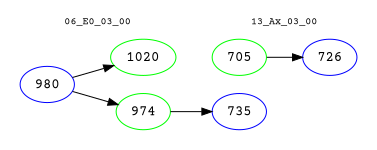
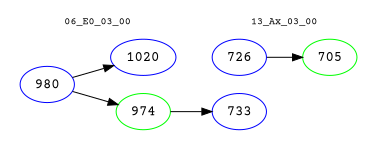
node "1020": color green -> blue
edge "705" -> "726": reversed
node "735": label "735" -> "733"
